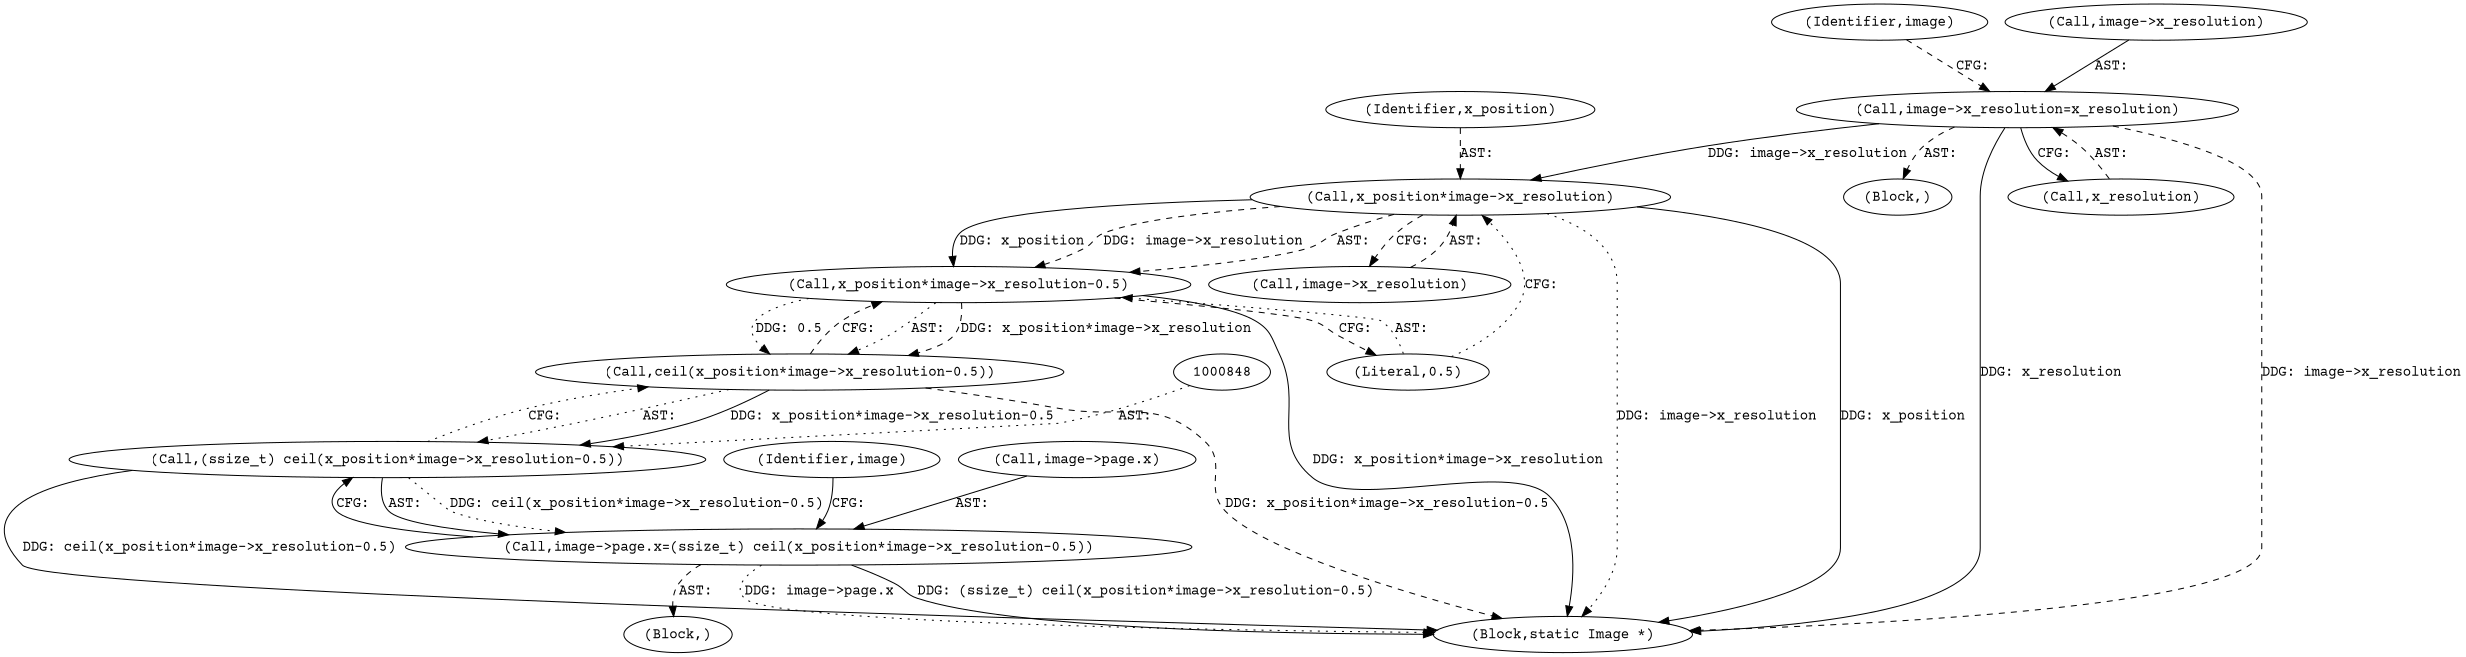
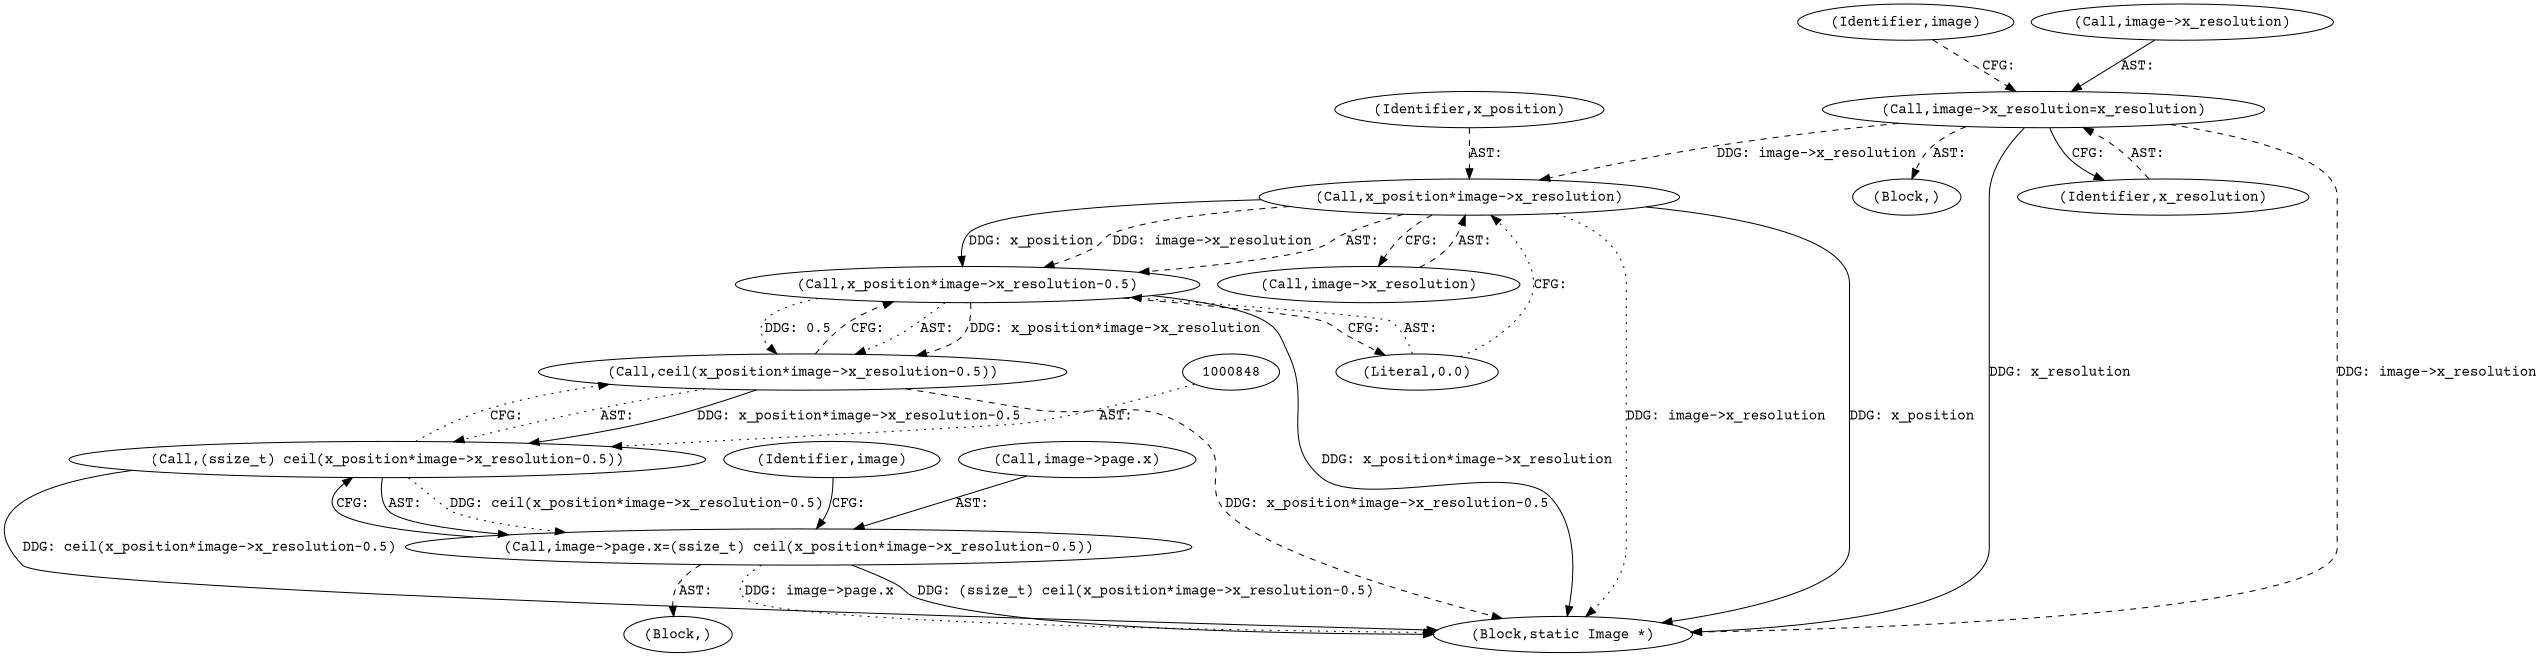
edge "(Call,image->x_resolution=x_resolution)" -> "(Call,x_position*image->x_resolution)": style solid -> dashed
node "(Call,x_resolution)": label "(Call,x_resolution)" -> "(Identifier,x_resolution)"
node "(Literal,0.5)": label "(Literal,0.5)" -> "(Literal,0.0)"
